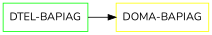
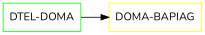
node "DTEL-BAPIAG": label "DTEL-BAPIAG" -> "DTEL-DOMA"
